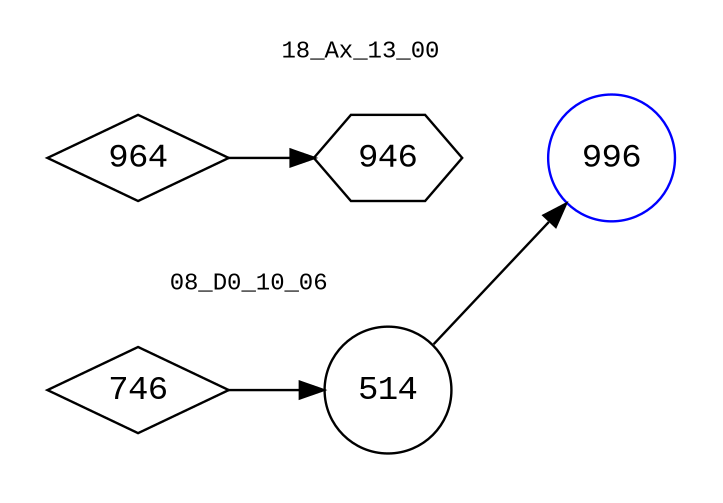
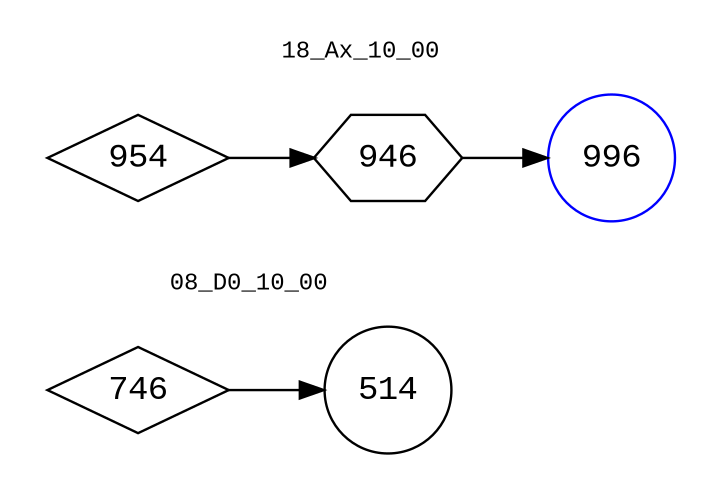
cluster "18_Ax_13_00": label "18_Ax_13_00" -> "18_Ax_10_00"
node "964": label "964" -> "954"
edge "514" -> "996": now "946" -> "996"
cluster "08_D0_10_06": label "08_D0_10_06" -> "08_D0_10_00"
